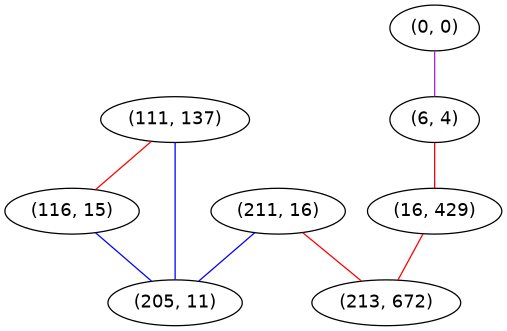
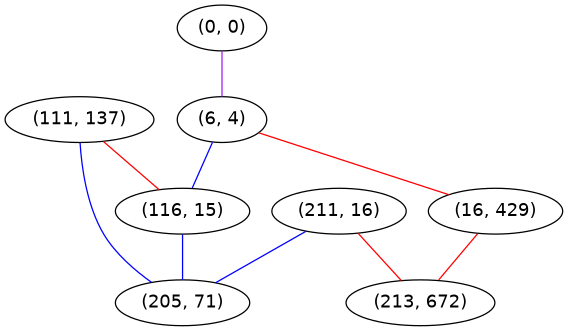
edge "(6, 4)" -- "(116, 15)": added
node "(205, 11)": label "(205, 11)" -> "(205, 71)"
